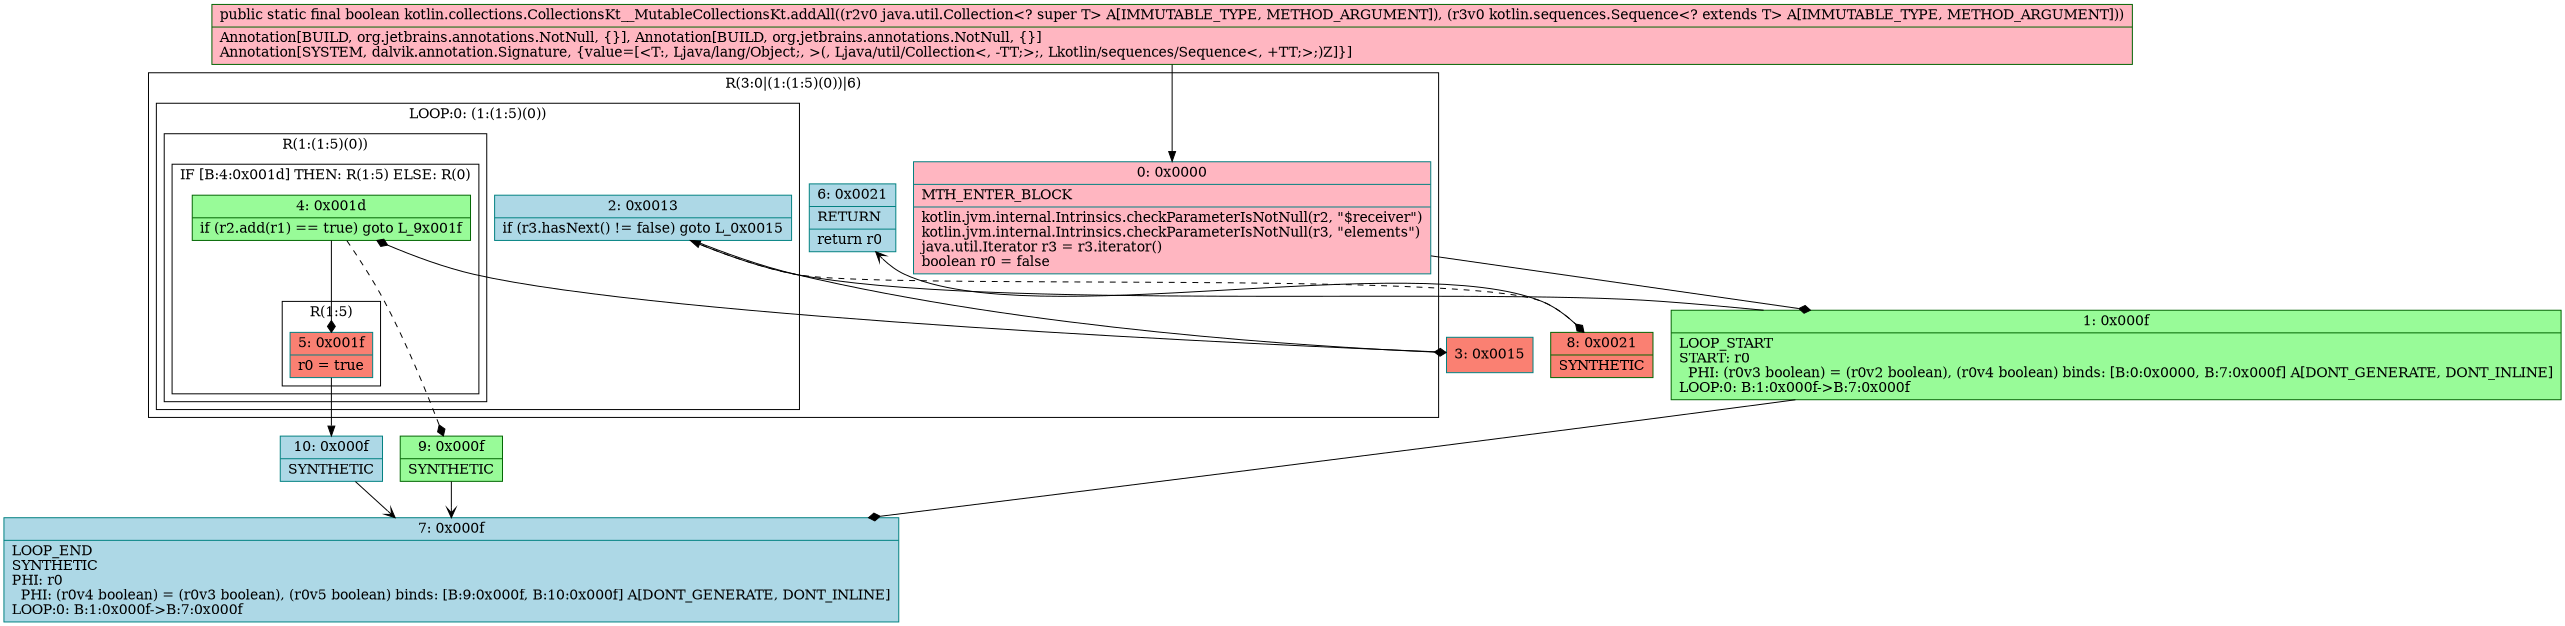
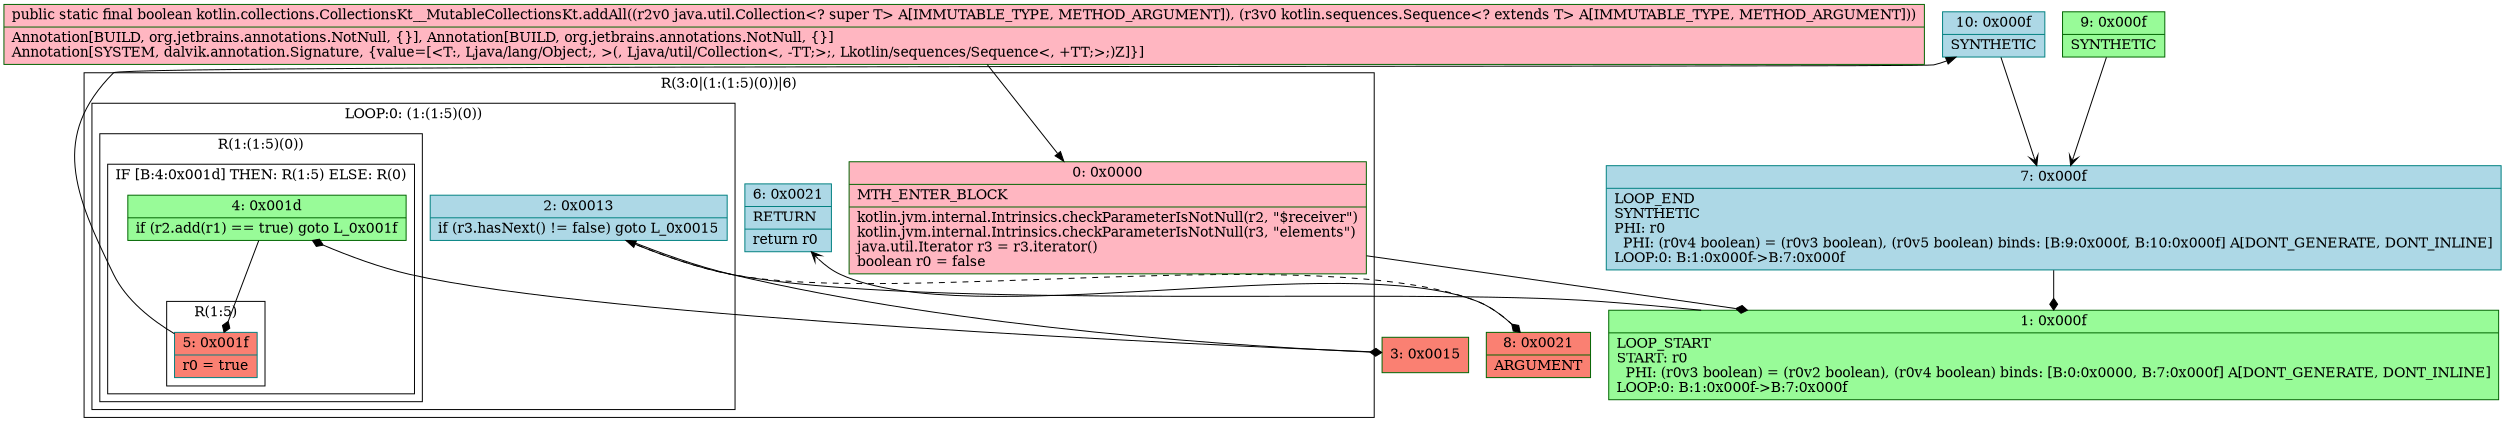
node "0: 0x0000": color teal -> darkgreen
node "4: 0x001d": text "if (r2.add(r1) == true) goto L_9x001f" -> "if (r2.add(r1) == true) goto L_0x001f"
edge "4: 0x001d" -> "9: 0x000f": removed
node "3: 0x0015": color teal -> darkgreen
node "8: 0x0021": text "SYNTHETIC" -> "ARGUMENT"
edge "1: 0x000f" -> "7: 0x000f": reversed
